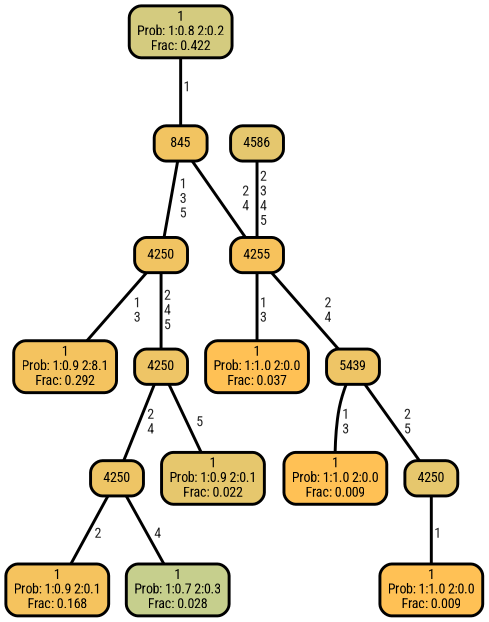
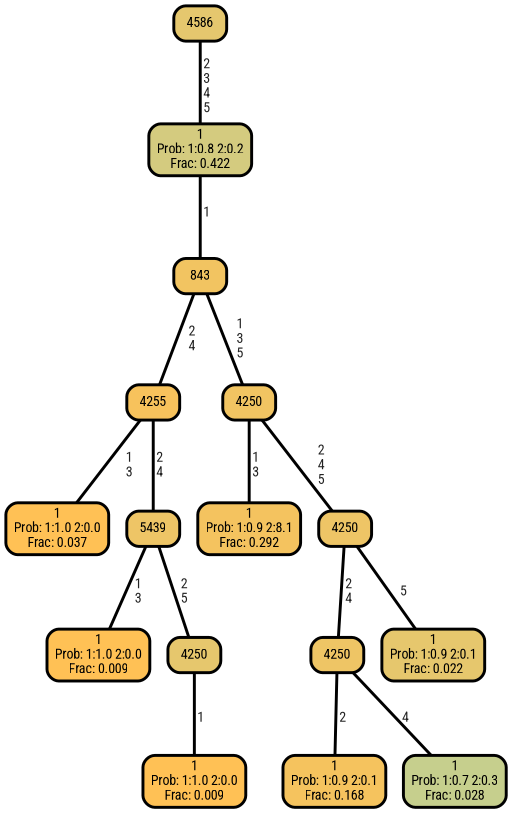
node "845": label "845" -> "843"
edge "4586" -- "4255": now "4586" -- "1 Prob: 1:0.8 2:0.2 Frac: 0.422"
